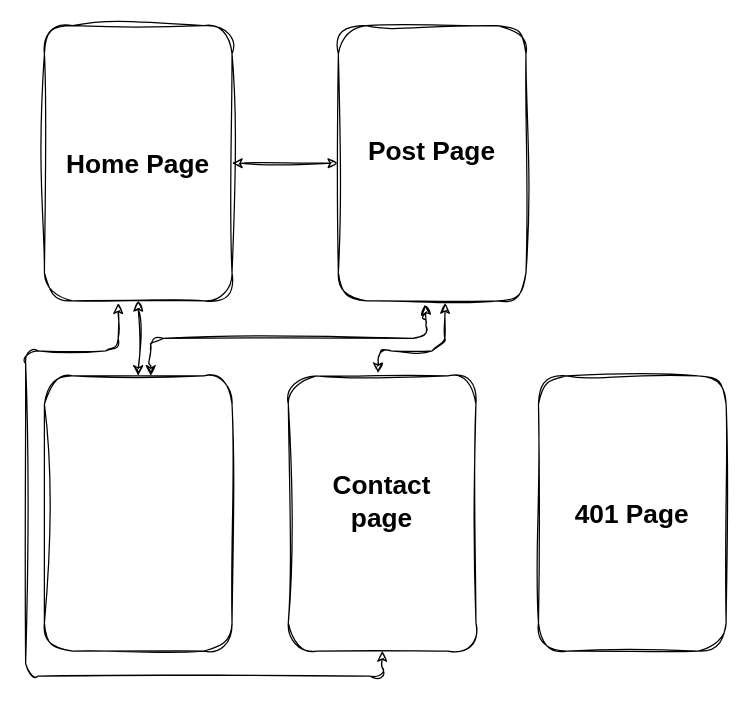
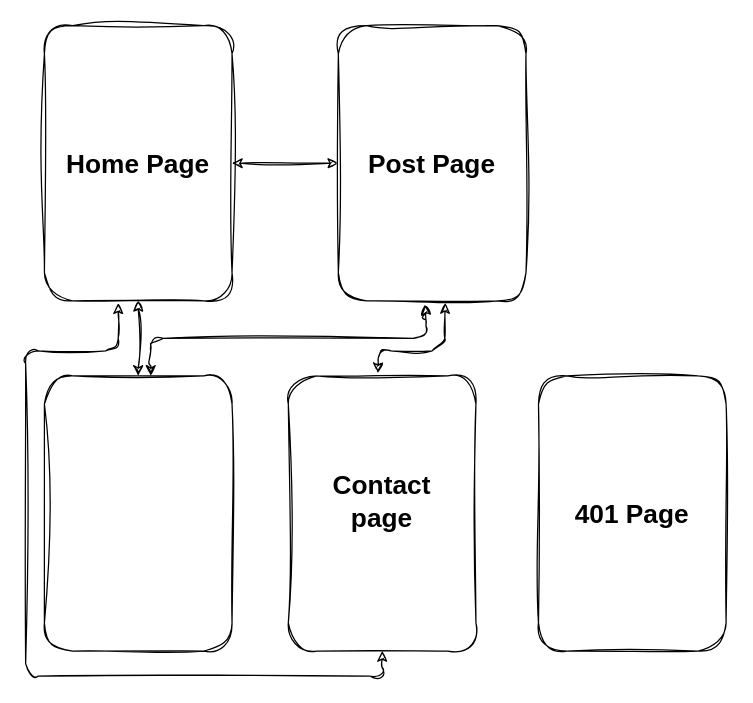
node "Post Page": moved (432, 151) -> (432, 163)
